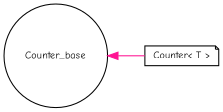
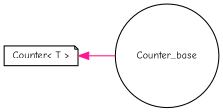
edge "Counter< T >" -> "Counter_base": reversed
